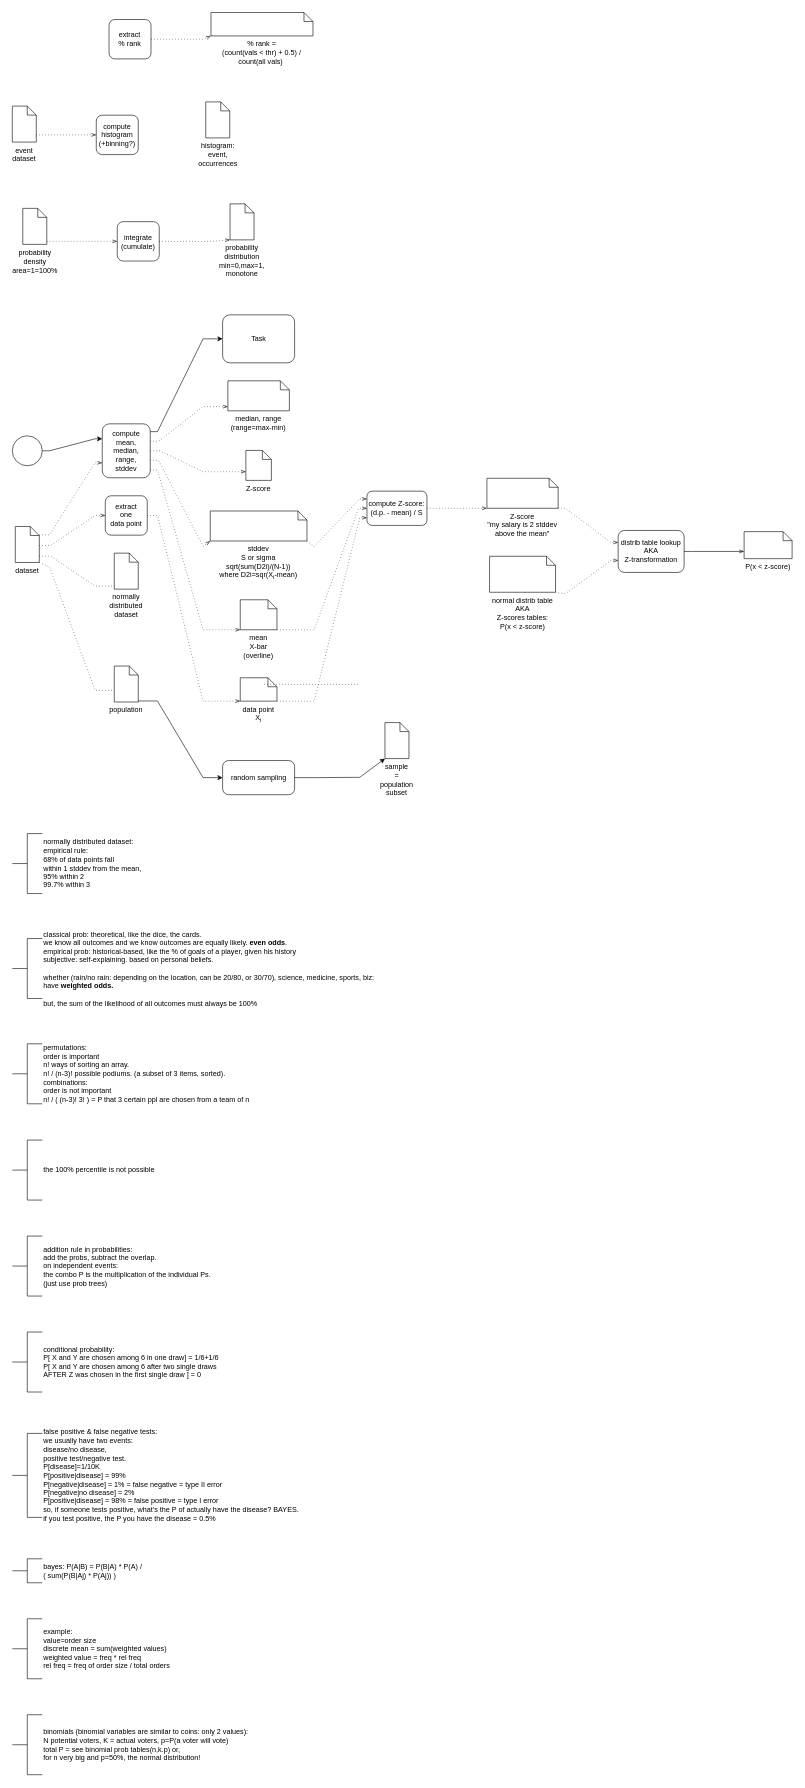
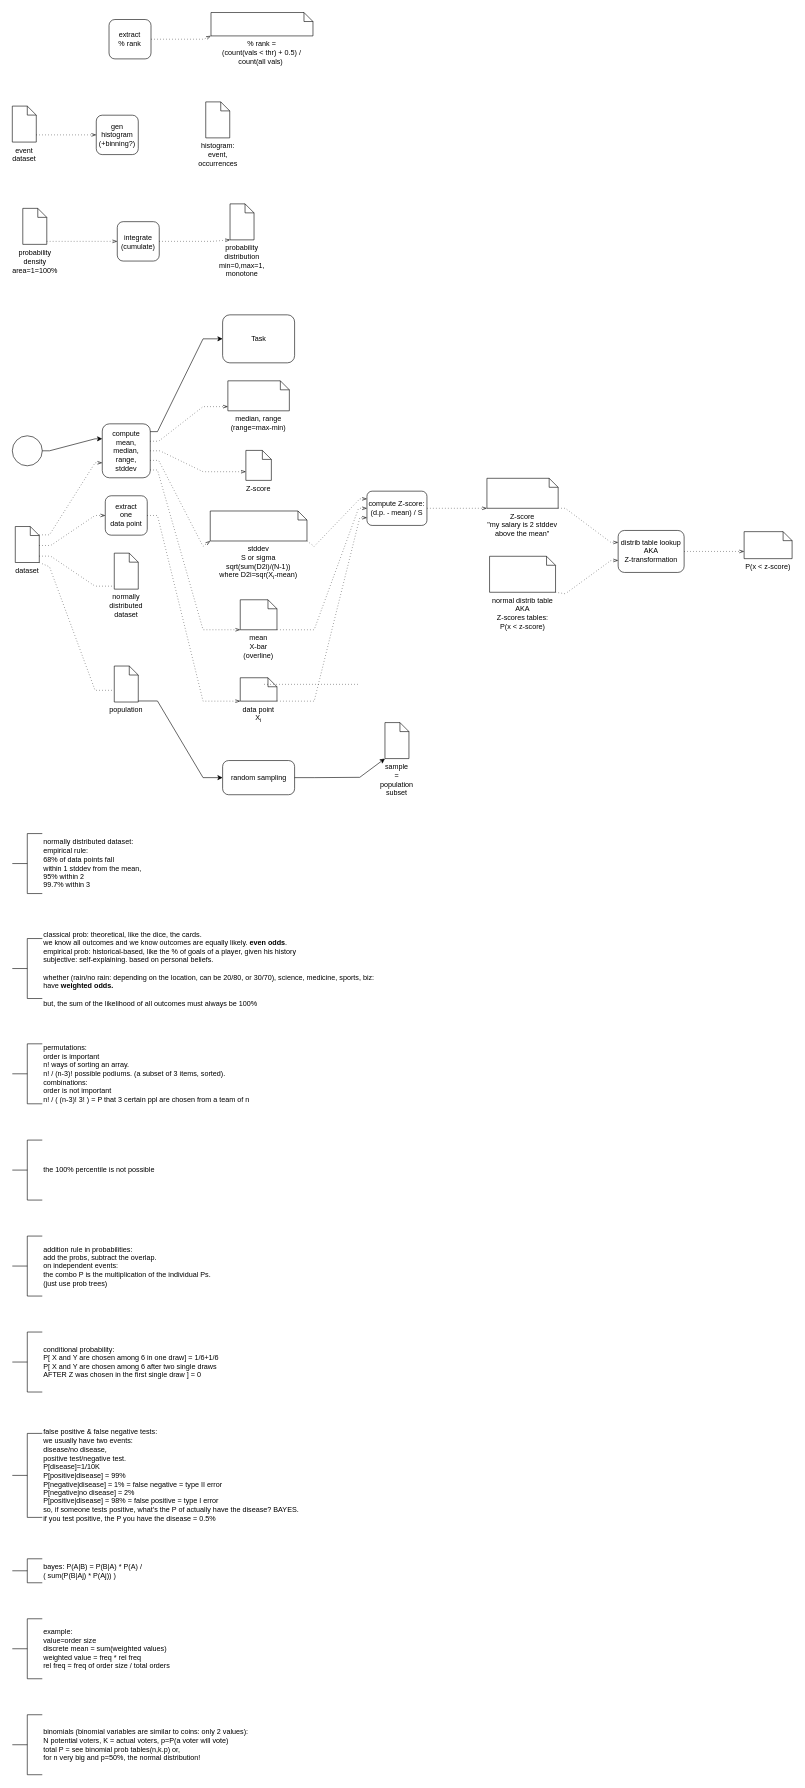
node "compute histogram (+binning?)": label "compute histogram (+binning?)" -> "gen histogram (+binning?)"
edge "distrib table lookup AKA Z-transformation" -> "P(x < z-score)": style solid -> dashed
